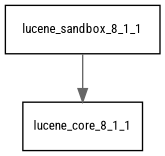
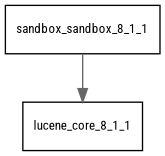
node "lucene_sandbox_8_1_1": label "lucene_sandbox_8_1_1" -> "sandbox_sandbox_8_1_1"
